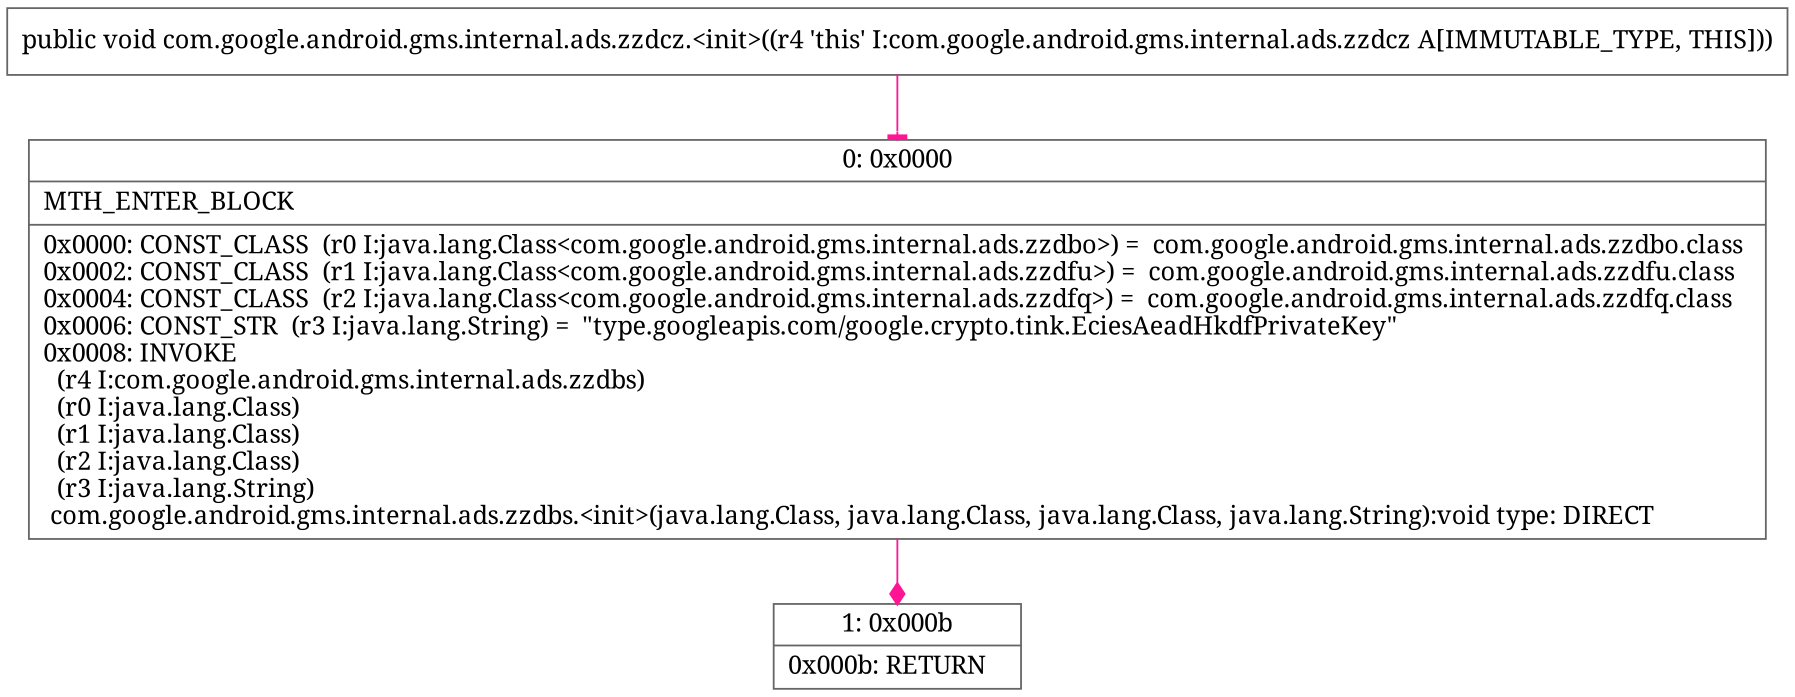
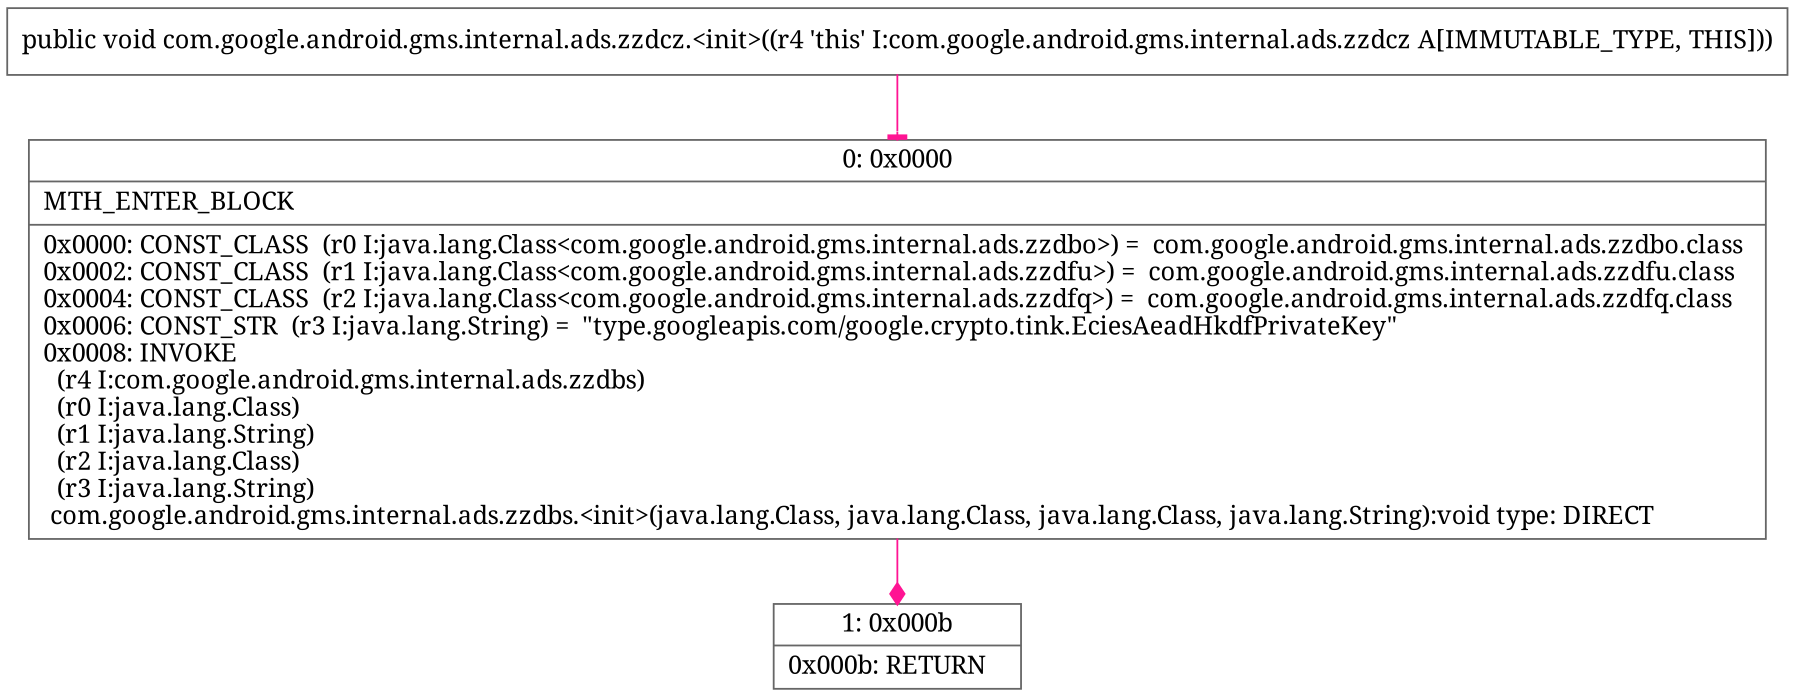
node "0: 0x0000": text "(r1 I:java.lang.Class)" -> "(r1 I:java.lang.String)"
